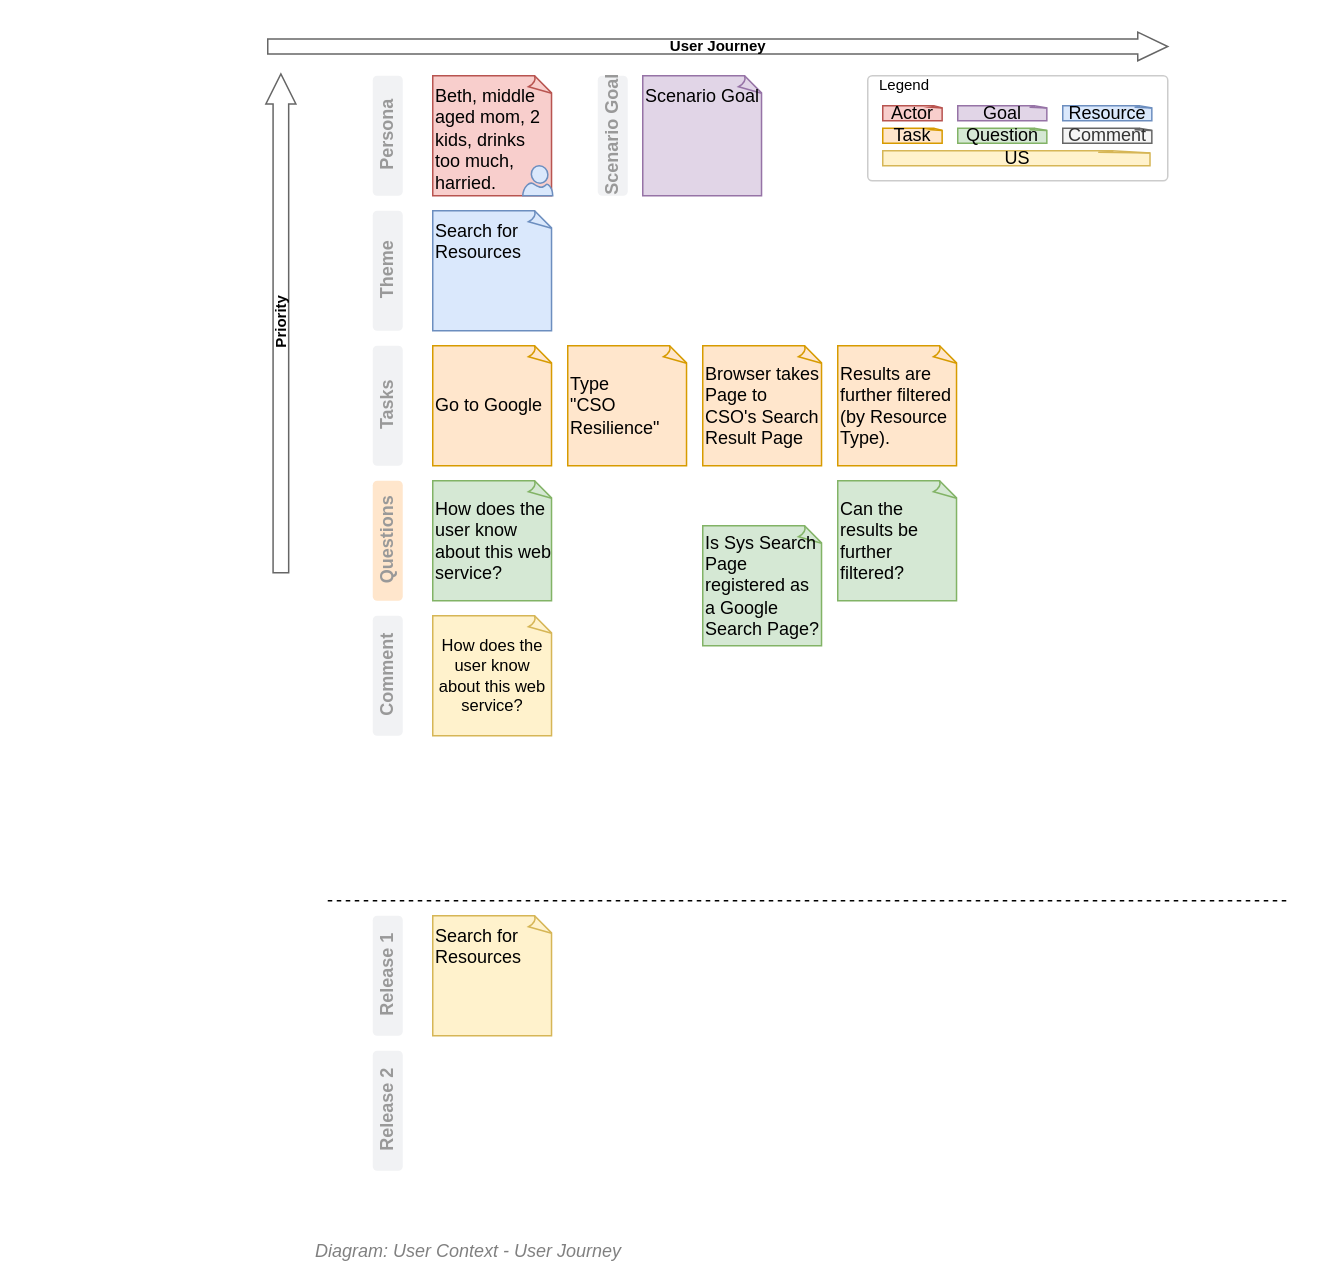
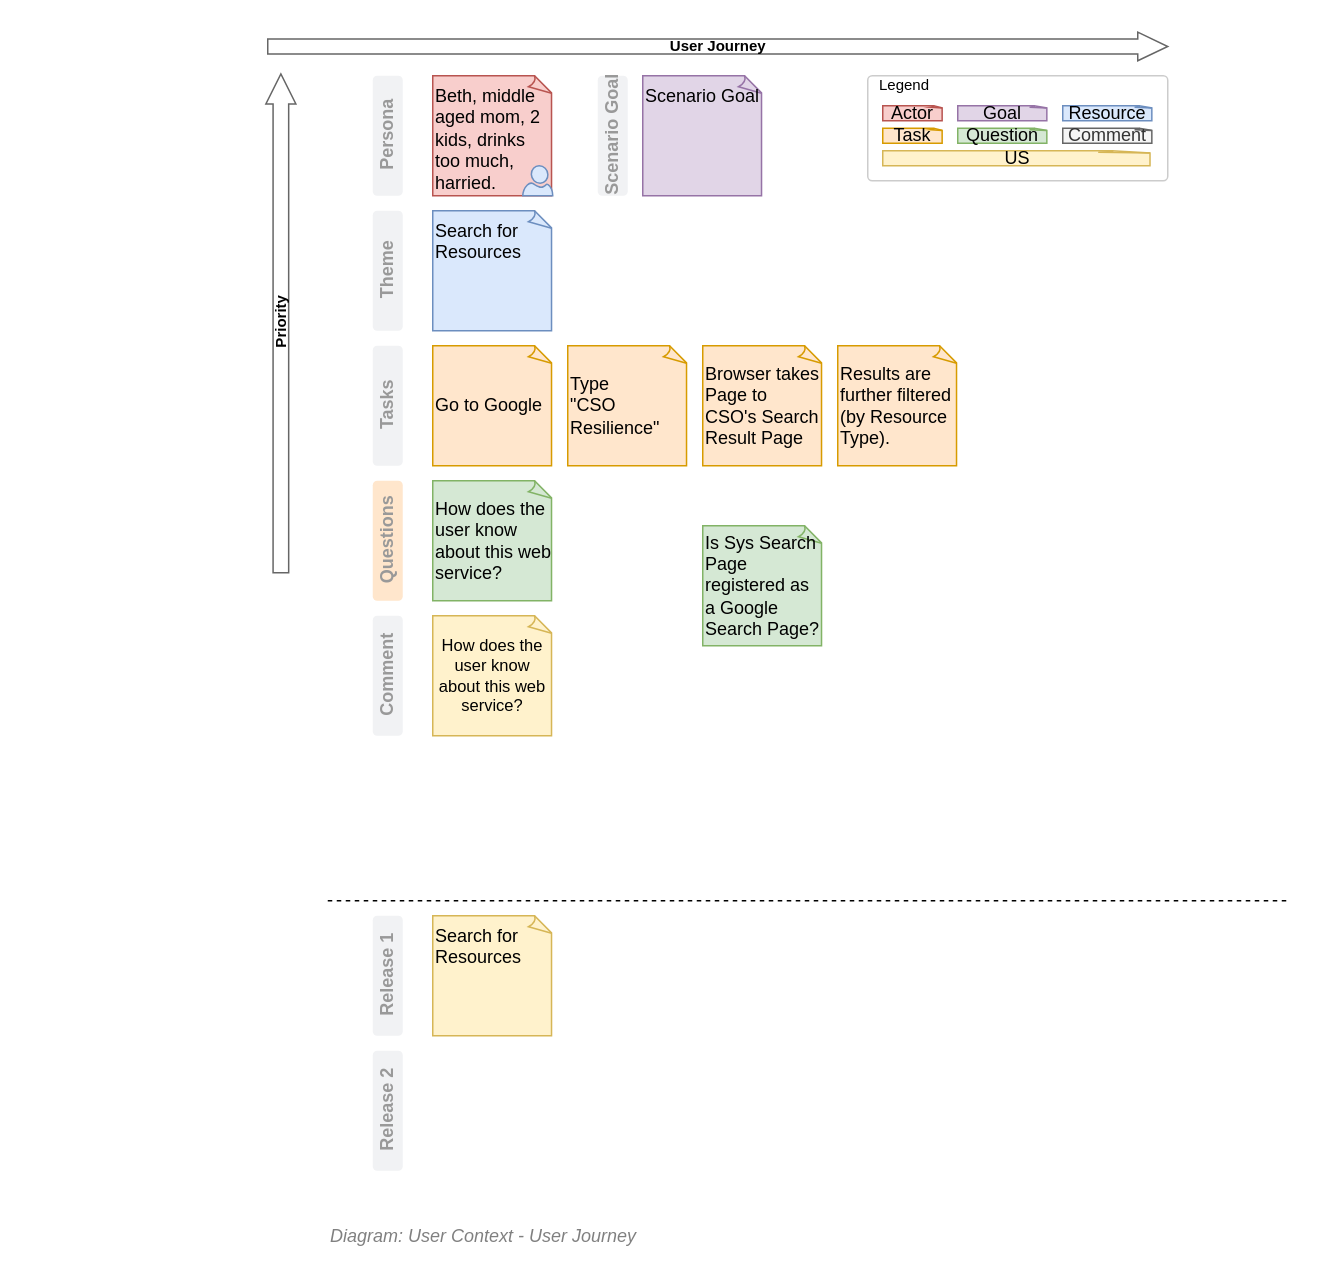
node "Can the results be further filtered?": removed
node "Diagram: User Context - User Journey": moved (703, 1246) -> (718, 1231)
